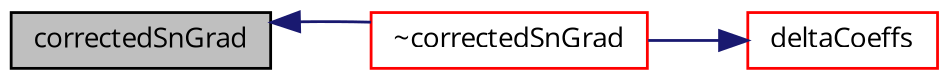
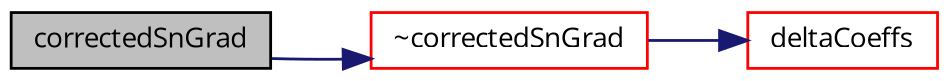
edge "~correctedSnGrad" -> "correctedSnGrad": reversed
